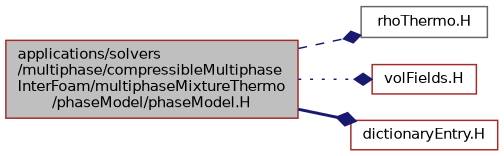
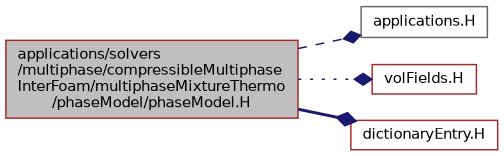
node "rhoThermo.H": label "rhoThermo.H" -> "applications.H"
